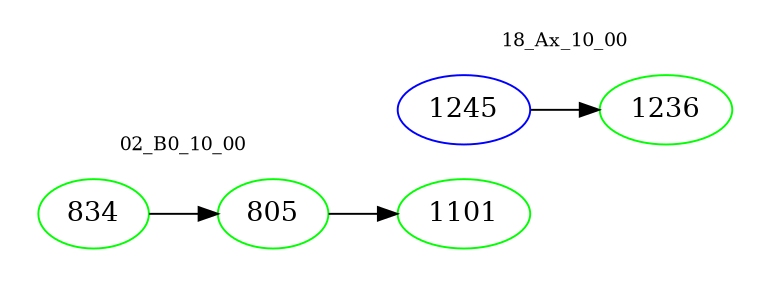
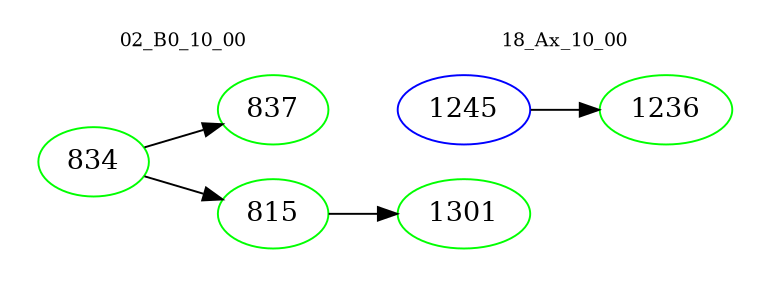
node "837": added
node "805": label "805" -> "815"
node "1101": label "1101" -> "1301"
